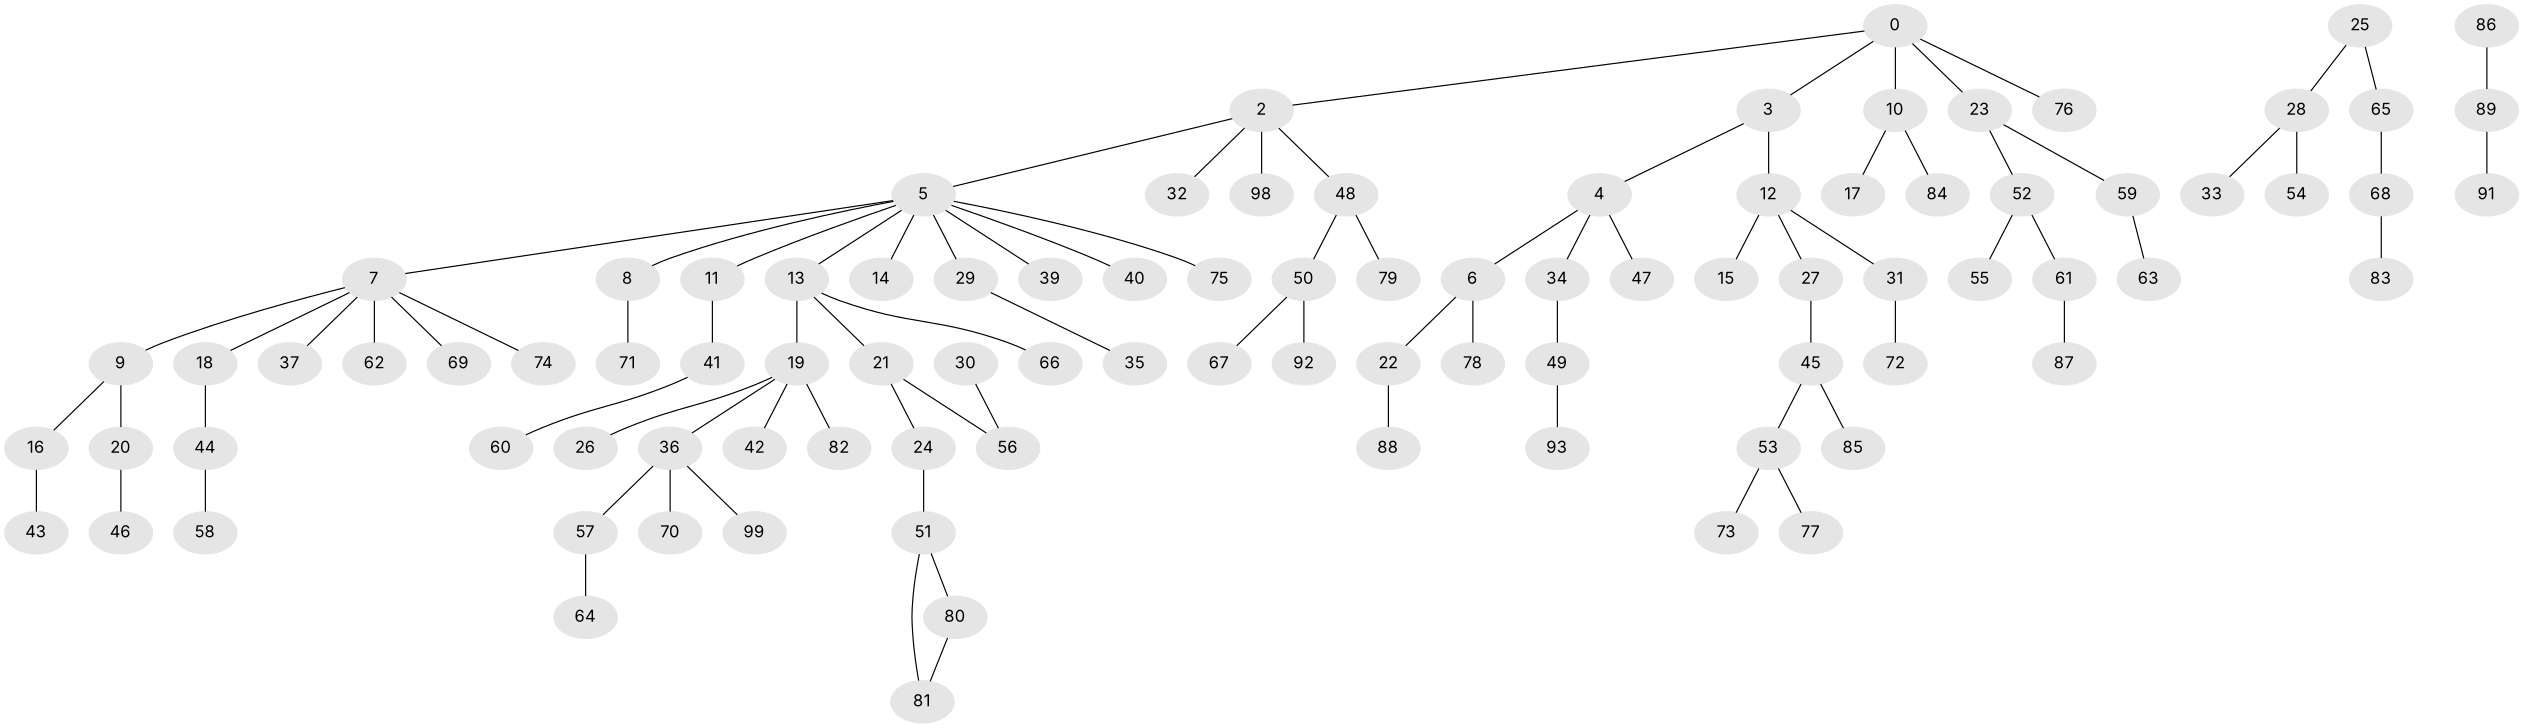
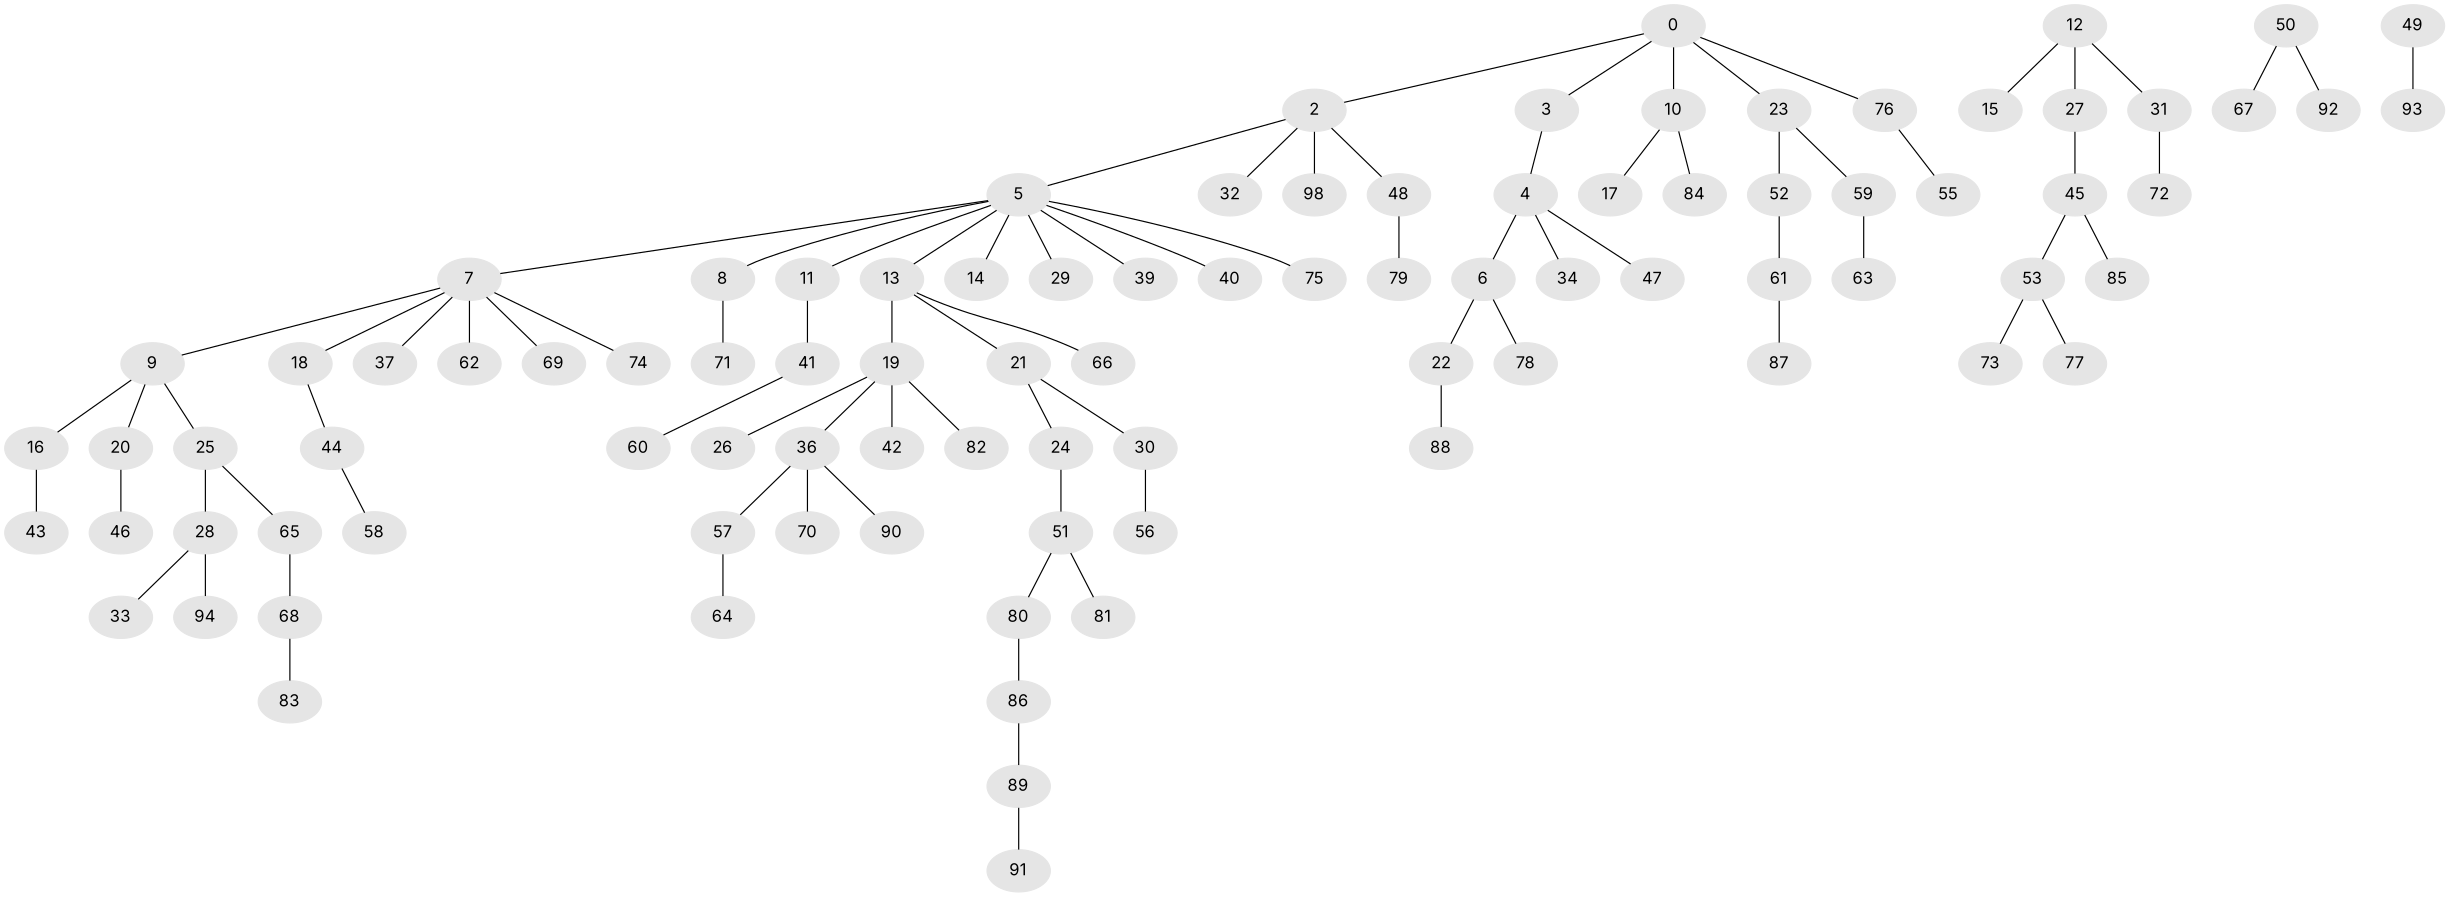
edge "3" -- "12": removed
node "54": label "54" -> "94"
edge "48" -- "50": removed
edge "52" -- "55": now "76" -- "55"
edge "34" -- "49": removed
node "35": removed
edge "9" -- "25": added
edge "21" -- "56": now "21" -- "30"
node "99": label "99" -> "90"
edge "80" -- "81": now "80" -- "86"
